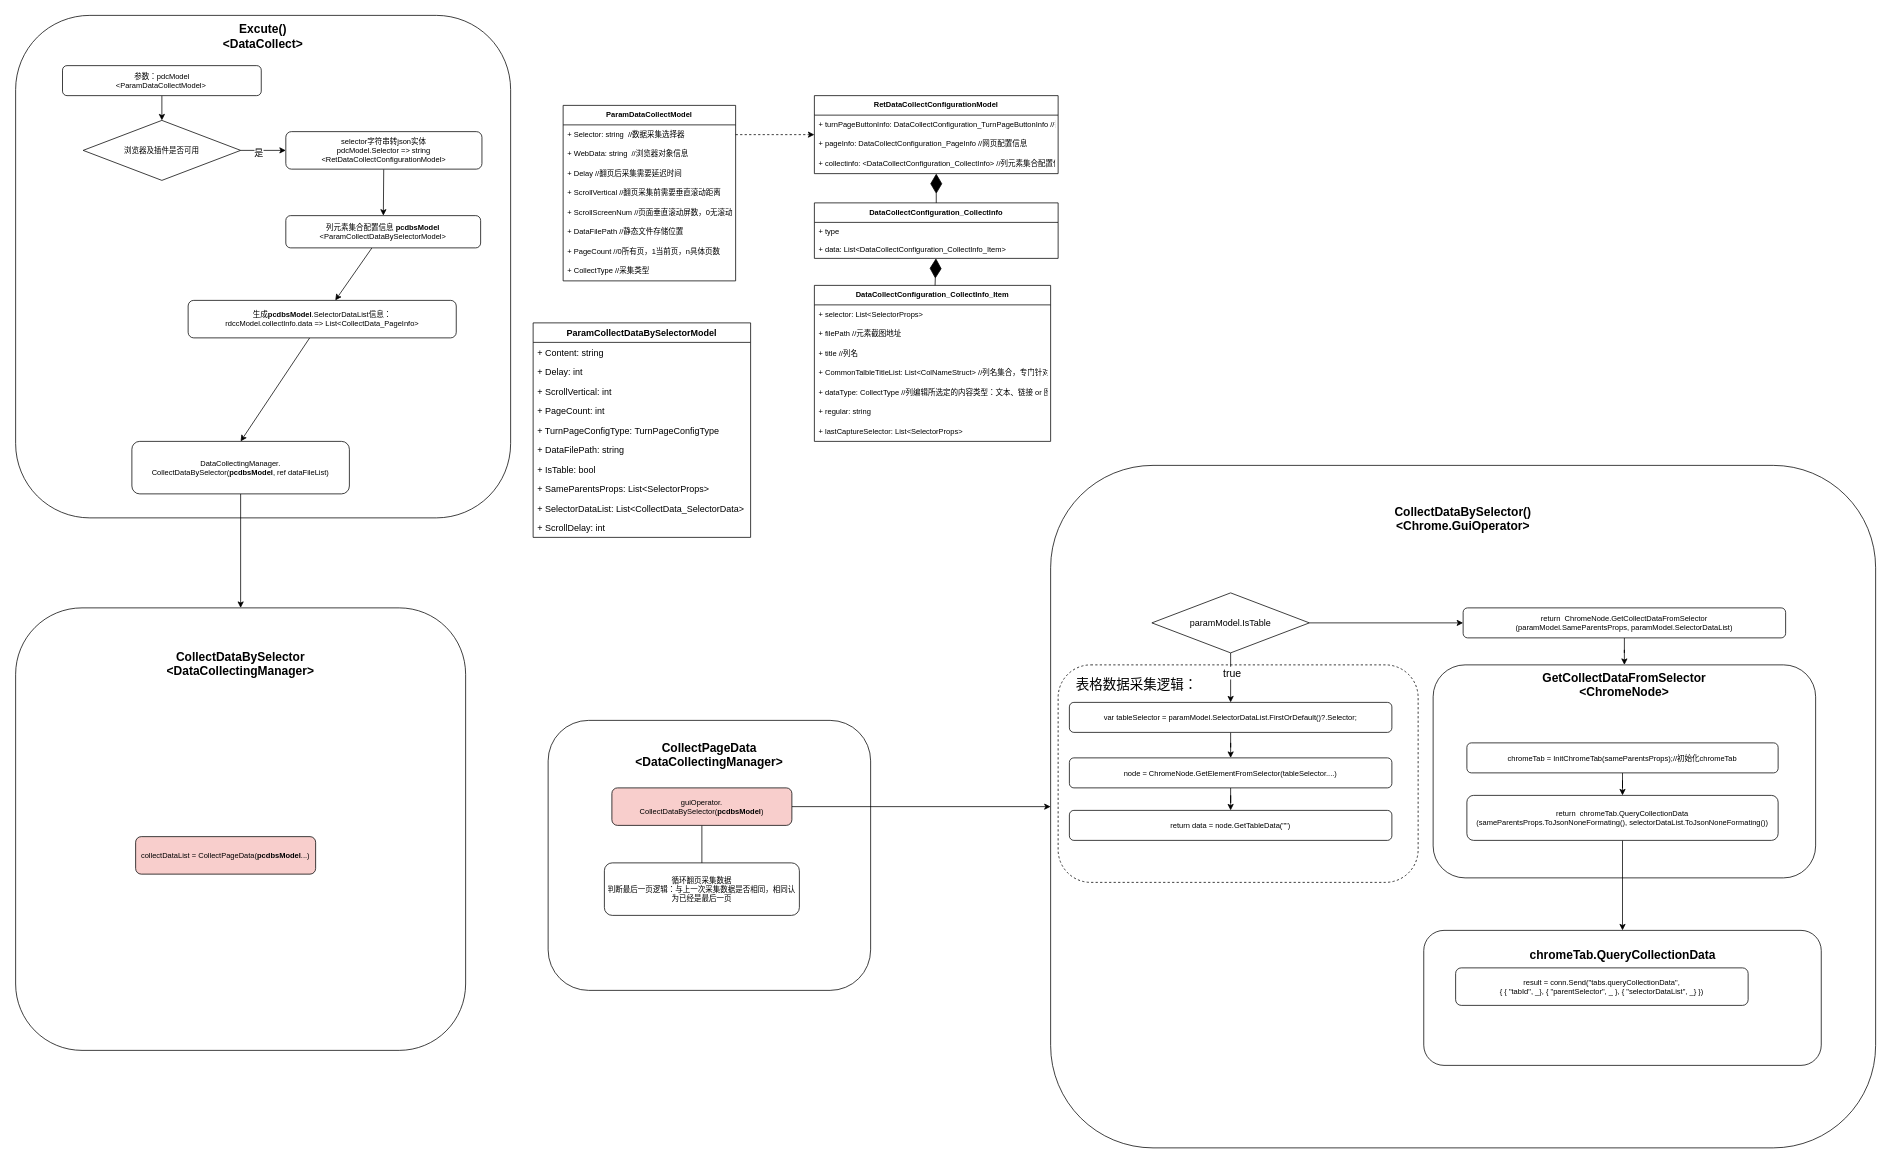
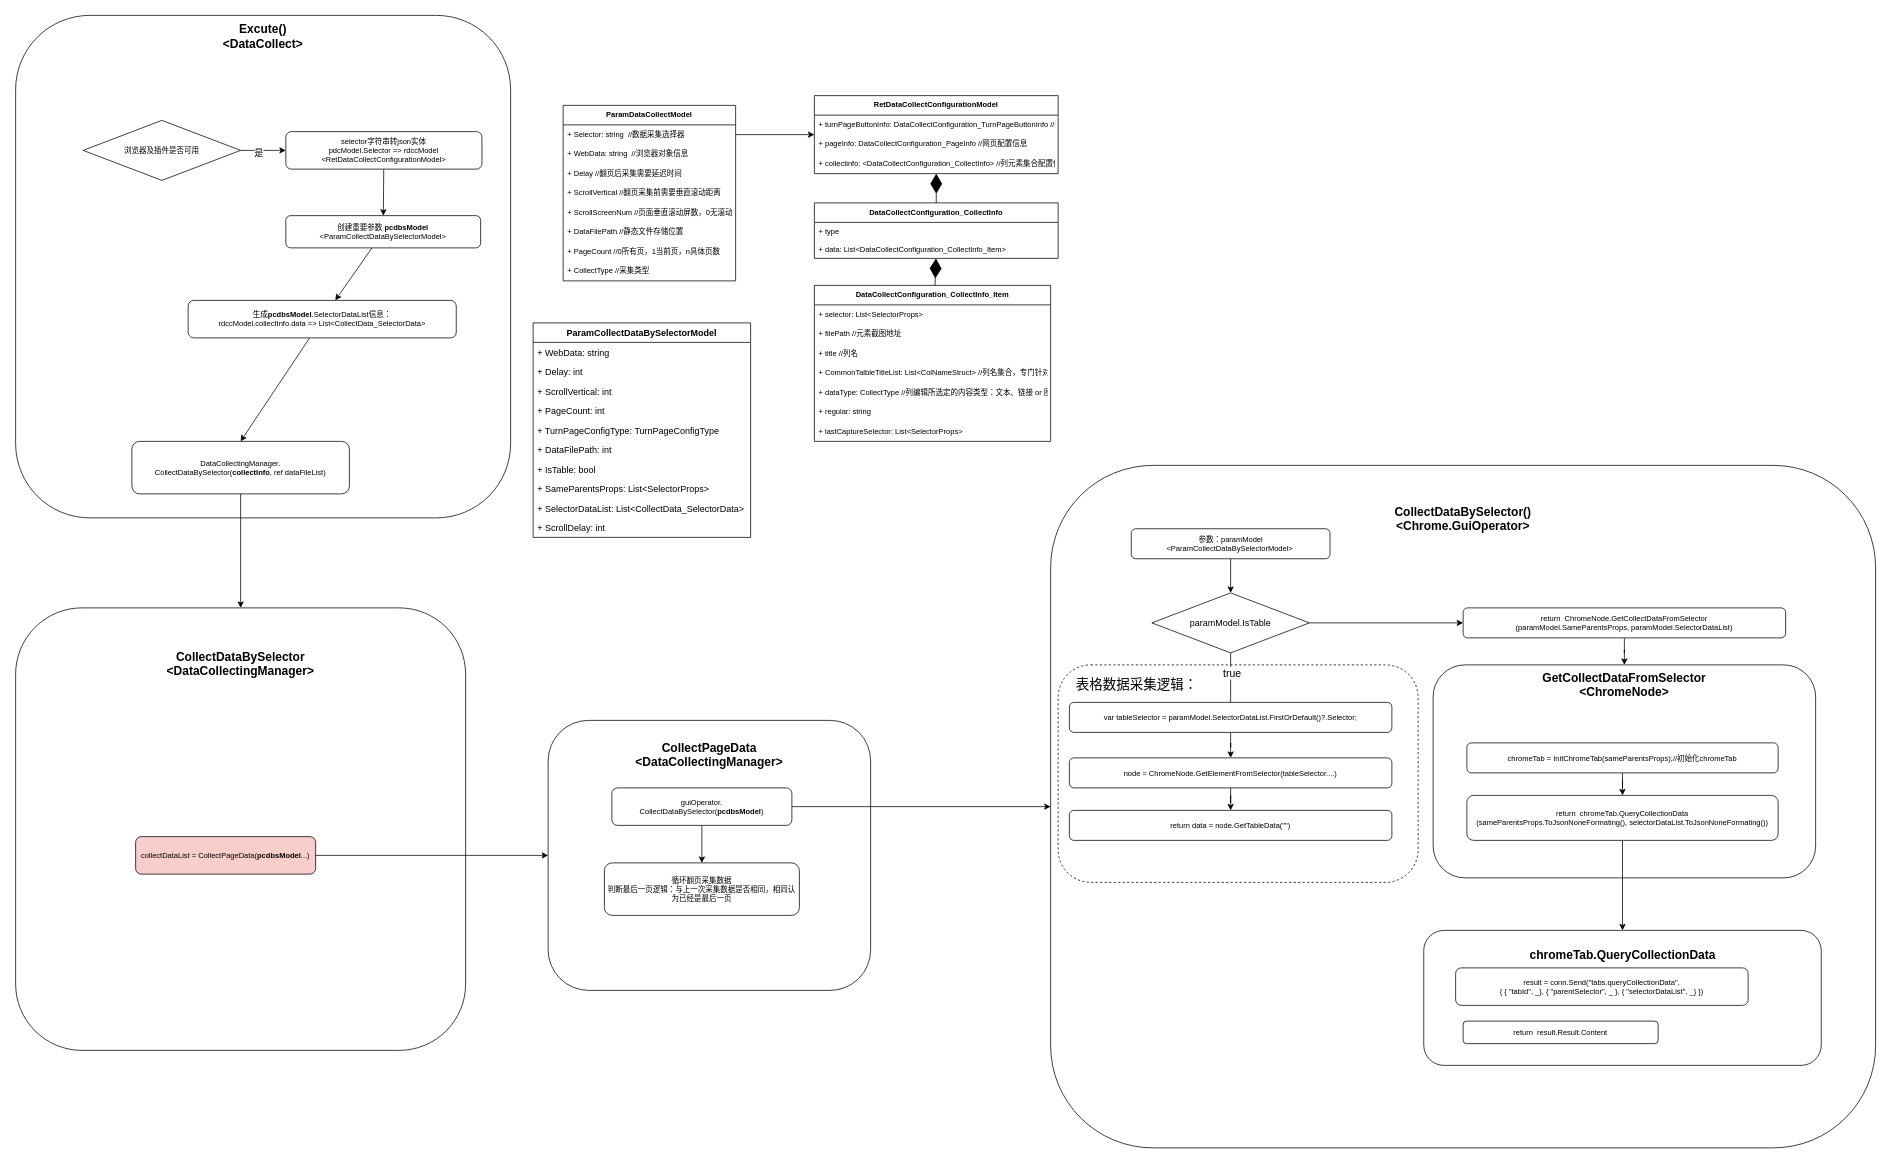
node "参数：pdcModel <ParamDataCollectModel>": removed
edge "参数：pdcModel <ParamDataCollectModel>" -> "浏览器及插件是否可用": removed
edge "+ Selector: string //数据采集选择器" -> "RetDataCollectConfigurationModel": style dashed -> solid
node "selector字符串转json实体 pdcModel.Selector => string <RetDataCollectConfigurationModel>": label "selector字符串转json实体 pdcModel.Selector => string <RetDataCollectConfigurationModel>" -> "selector字符串转json实体 pdcModel.Selector => rdccModel <RetDataCollectConfigurationModel>"
node "列元素集合配置信息 pcdbsModel <ParamCollectDataBySelectorModel>": label "列元素集合配置信息 pcdbsModel <ParamCollectDataBySelectorModel>" -> "创建重要参数 pcdbsModel <ParamCollectDataBySelectorModel>"
node "生成pcdbsModel.SelectorDataList信息： rdccModel.collectInfo.data => List<CollectData_PageInfo>": label "生成pcdbsModel.SelectorDataList信息： rdccModel.collectInfo.data => List<CollectData_PageInfo>" -> "生成pcdbsModel.SelectorDataList信息： rdccModel.collectInfo.data => List<CollectData_SelectorData>"
node "+ Content: string": label "+ Content: string" -> "+ WebData: string"
node "+ DataFilePath: string": label "+ DataFilePath: string" -> "+ DataFilePath: int"
node "DataCollectingManager. CollectDataBySelector(pcdbsModel, ref dataFileList)": label "DataCollectingManager. CollectDataBySelector(pcdbsModel, ref dataFileList)" -> "DataCollectingManager. CollectDataBySelector(collectInfo, ref dataFileList)"
node "参数：paramModel <ParamCollectDataBySelectorModel>": added
edge "参数：paramModel <ParamCollectDataBySelectorModel>" -> "paramModel.IsTable": added
edge "paramModel.IsTable" -> "var tableSelector = paramModel.SelectorDataList.FirstOrDefault()?.Selector;": arrowhead classic -> none
node "guiOperator. CollectDataBySelector(pcdbsModel)": fillcolor #f8cecc -> #ffffff
edge "collectDataList = CollectPageData(pcdbsModel...)" -> "CollectPageData <DataCollectingManager>": added
edge "guiOperator. CollectDataBySelector(pcdbsModel)" -- "循环翻页采集数据 判断最后一页逻辑：与上一次采集数据是否相同，相同认为已经是最后一页": arrowhead none -> classic
node "return result.Result.Content": added
